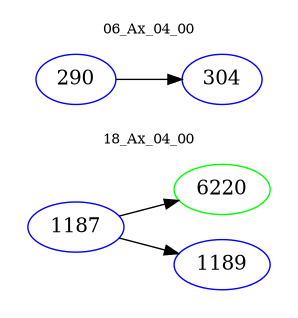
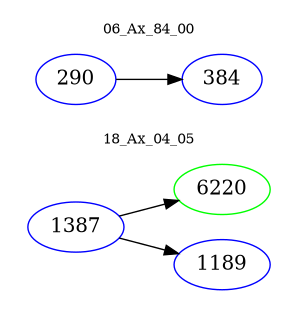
cluster "06_Ax_04_00": label "06_Ax_04_00" -> "06_Ax_84_00"
node "304": label "304" -> "384"
cluster "18_Ax_04_00": label "18_Ax_04_00" -> "18_Ax_04_05"
node "1187": label "1187" -> "1387"
